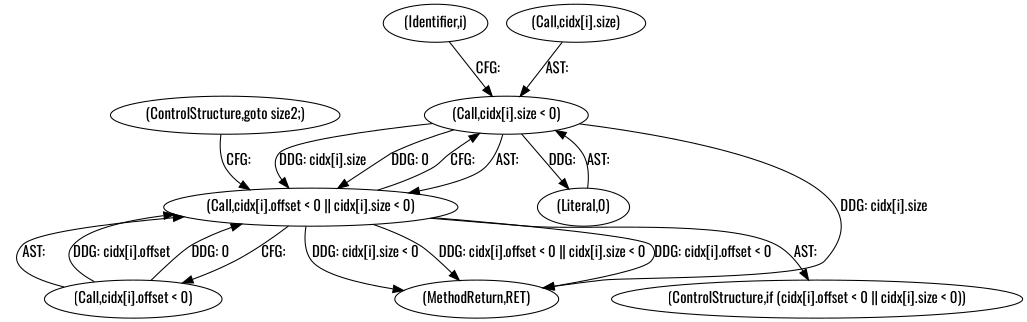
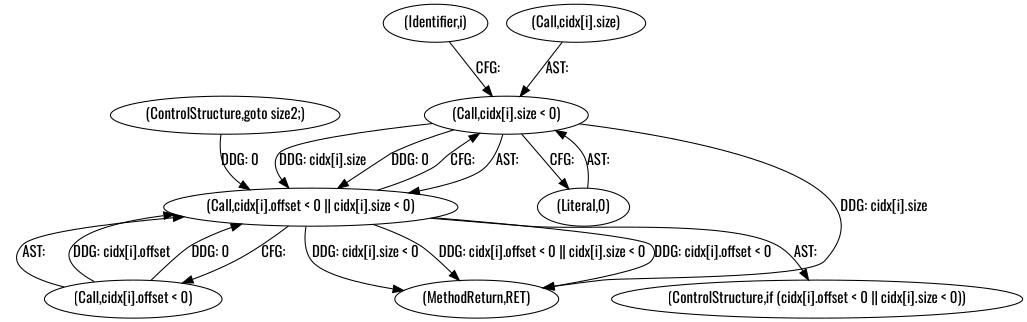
edge "(ControlStructure,goto size2;)" -> "(Call,cidx[i].offset < 0 || cidx[i].size < 0)": label "CFG: " -> "DDG: 0"
edge "(Call,cidx[i].size < 0)" -> "(Literal,0)": label "DDG: " -> "CFG: "
